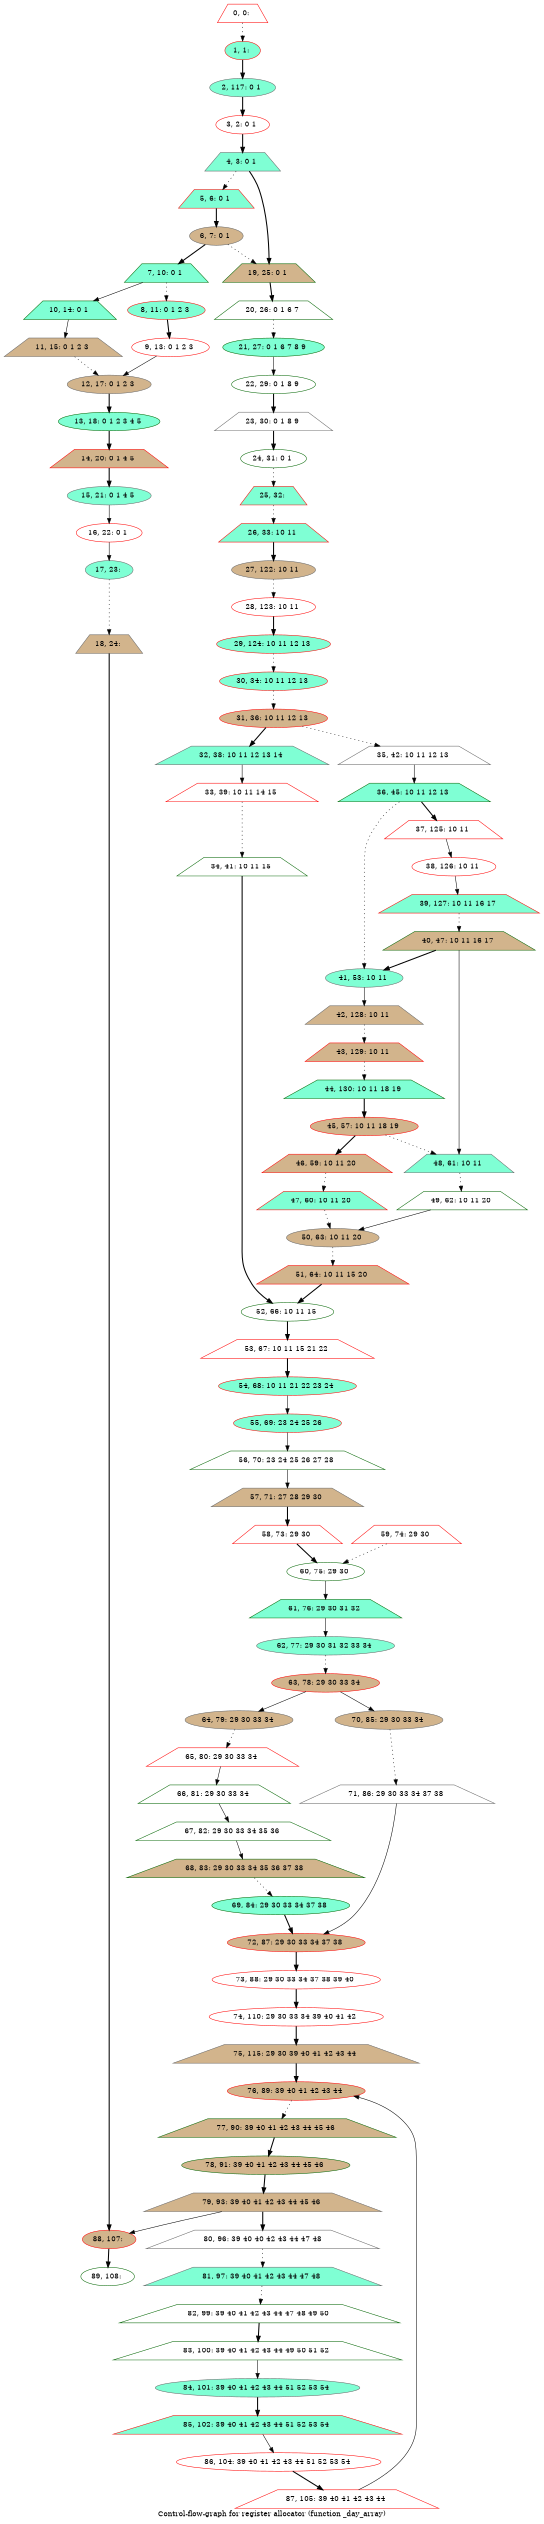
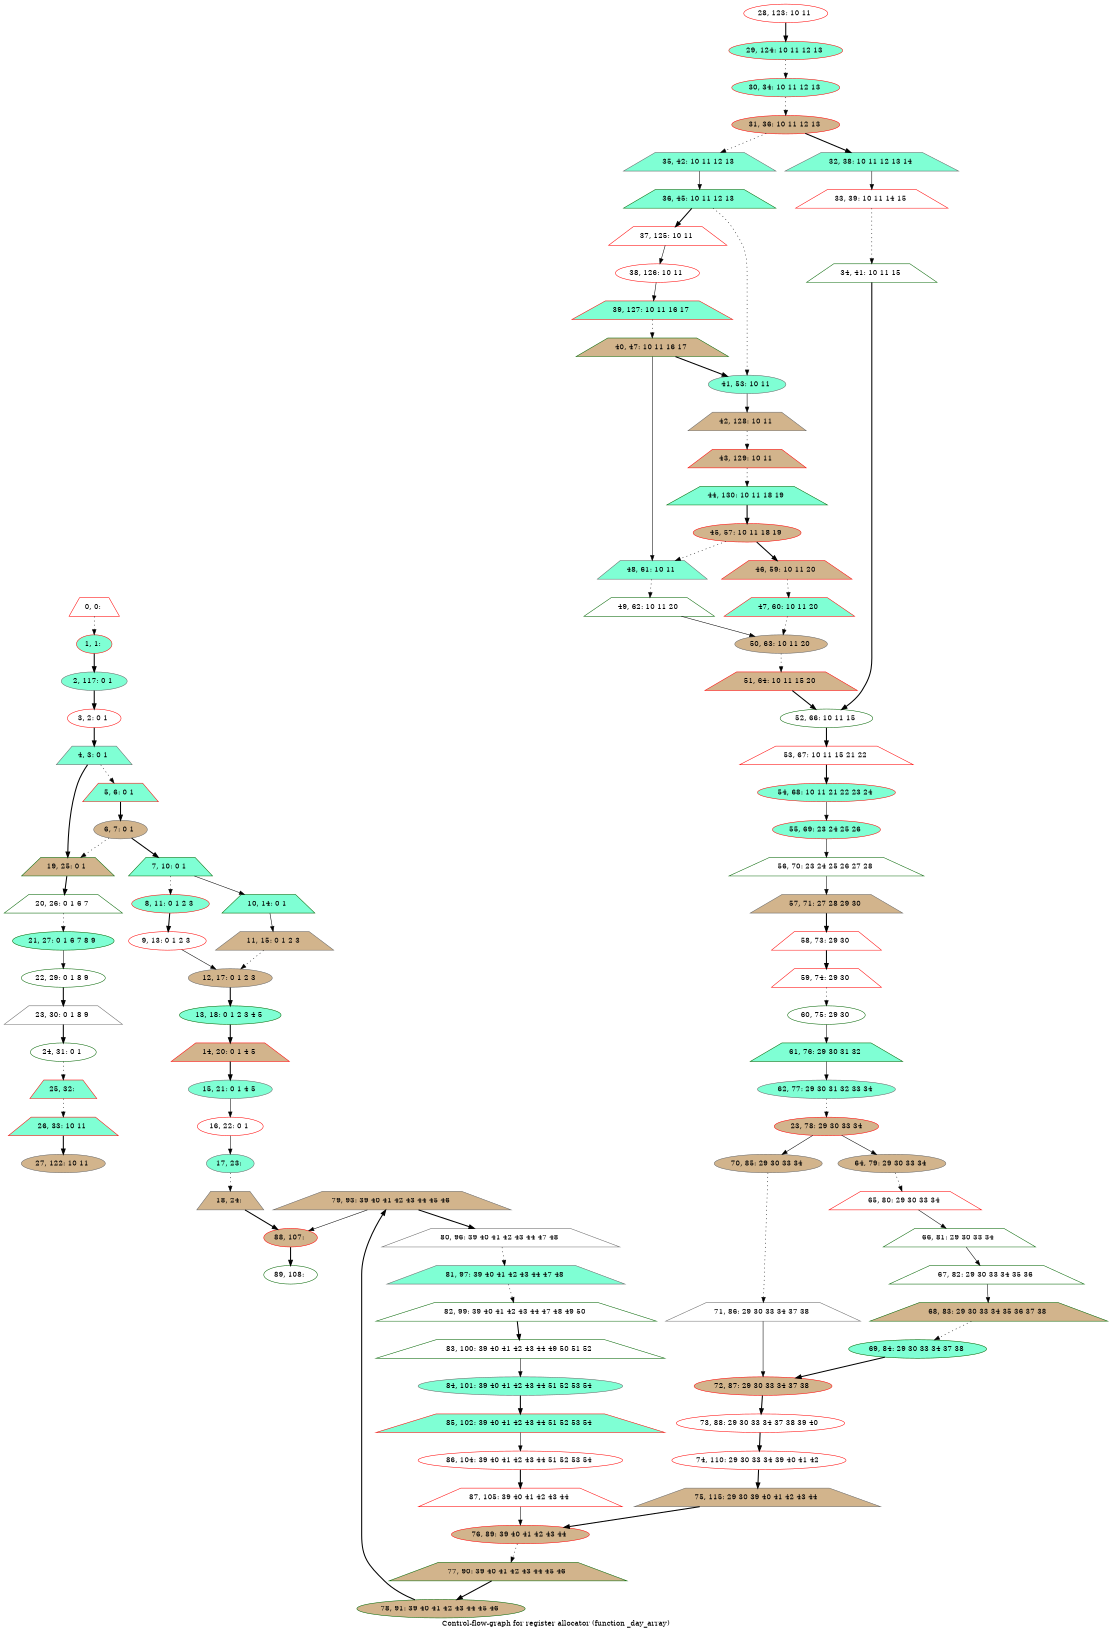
edge "27, 122: 10 11" -> "28, 123: 10 11": removed
node "35, 42: 10 11 12 13": fillcolor white -> aquamarine
edge "58, 73: 29 30" -> "60, 75: 29 30": now "58, 73: 29 30" -> "59, 74: 29 30"
node "63, 78: 29 30 33 34": label "63, 78: 29 30 33 34" -> "23, 78: 29 30 33 34"
node "80, 96: 39 40 40 42 43 44 47 48": label "80, 96: 39 40 40 42 43 44 47 48" -> "80, 96: 39 40 41 42 43 44 47 48"
